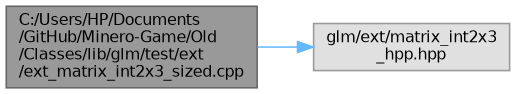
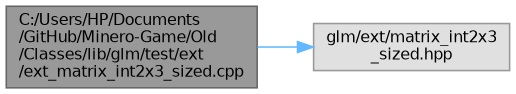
node "glm/ext/matrix_int2x3 _hpp.hpp": label "glm/ext/matrix_int2x3 _hpp.hpp" -> "glm/ext/matrix_int2x3 _sized.hpp"
